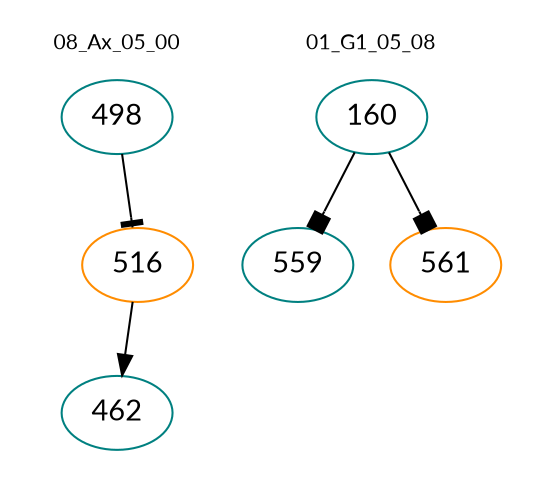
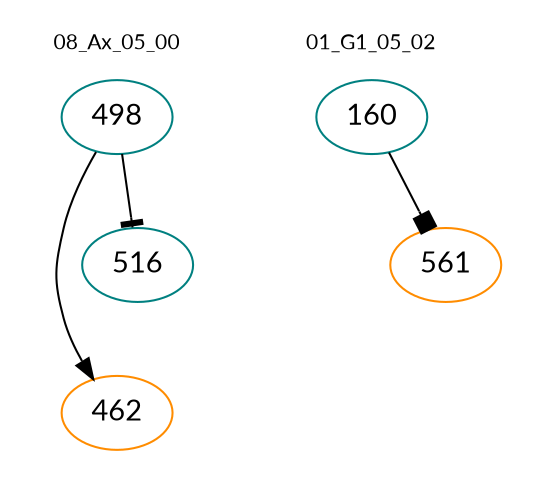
cluster "01_G1_05_08": label "01_G1_05_08" -> "01_G1_05_02"
node "516": color darkorange -> teal
node "559": removed
edge "516" -> "462": now "498" -> "462"
node "462": color teal -> darkorange
